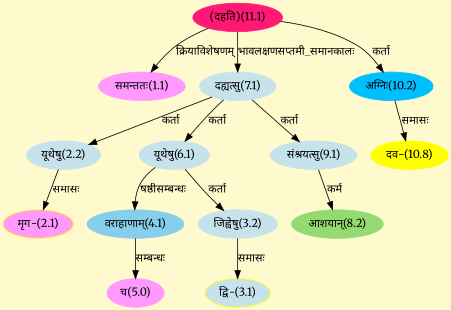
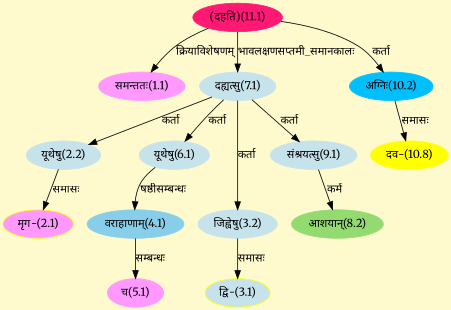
edge "यूथेषु(6.1)" -> "जिह्वेषु(3.2)": now "दह्यत्सु(7.1)" -> "जिह्वेषु(3.2)"
node "च(5.0)": label "च(5.0)" -> "च(5.1)"
